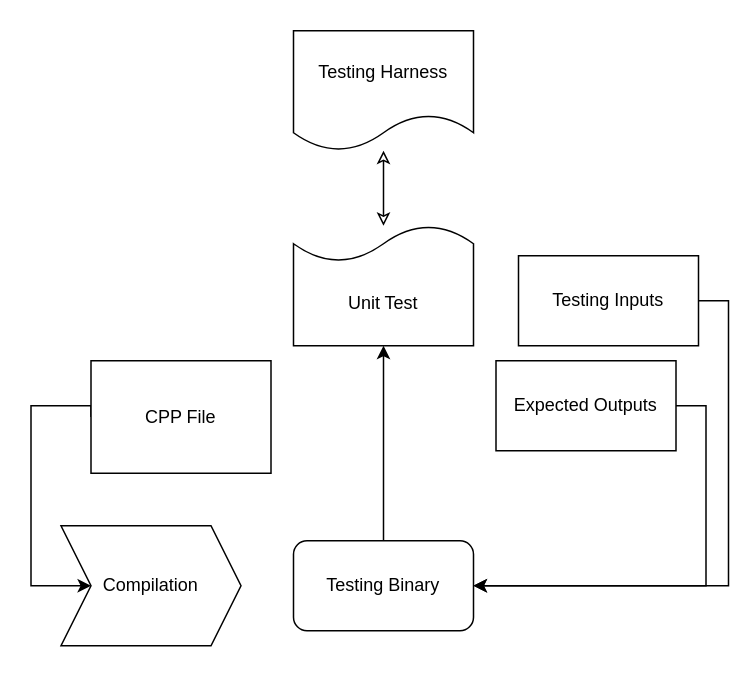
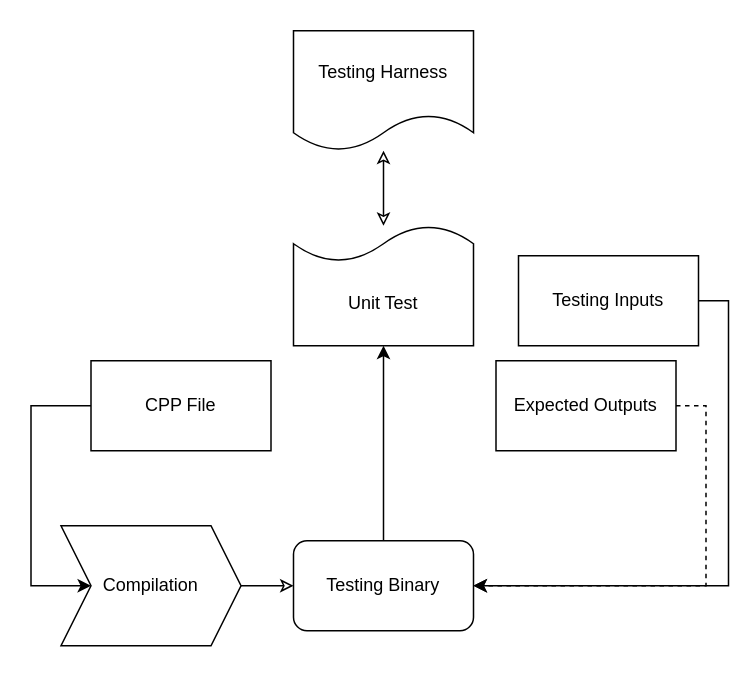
node "CPP File": size 180x113 -> 180x90
edge "Expected Outputs" -> "Testing Binary": style solid -> dashed
edge "Compilation" -> "Testing Binary": added
